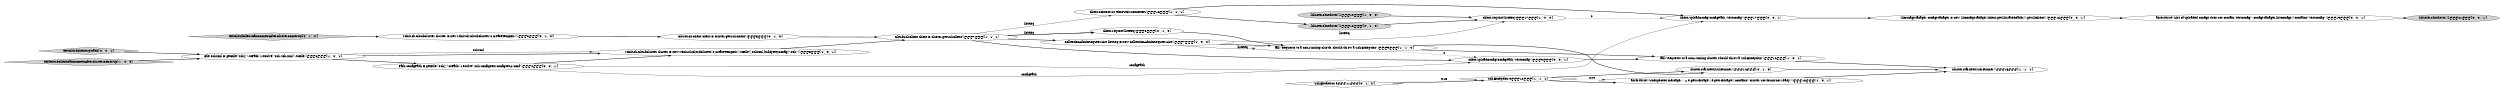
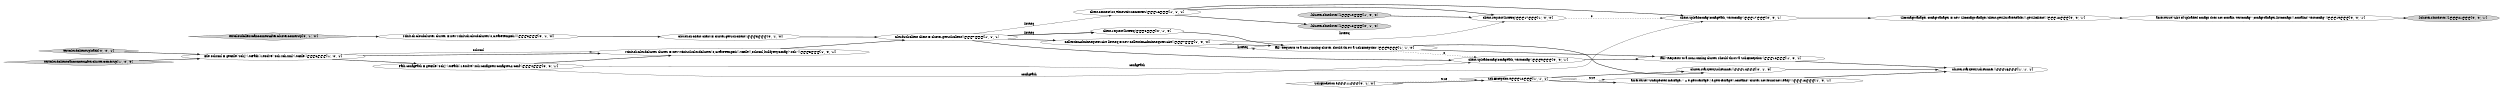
edge "{cluster.shutdown()}@@@18@@@['0', '1', '0']" -> "client.request(listReq)@@@17@@@['1', '0', '0']": now "client.connect(20,TimeUnit.SECONDS)@@@16@@@['1', '1', '1']" -> "client.request(listReq)@@@17@@@['1', '0', '0']"
